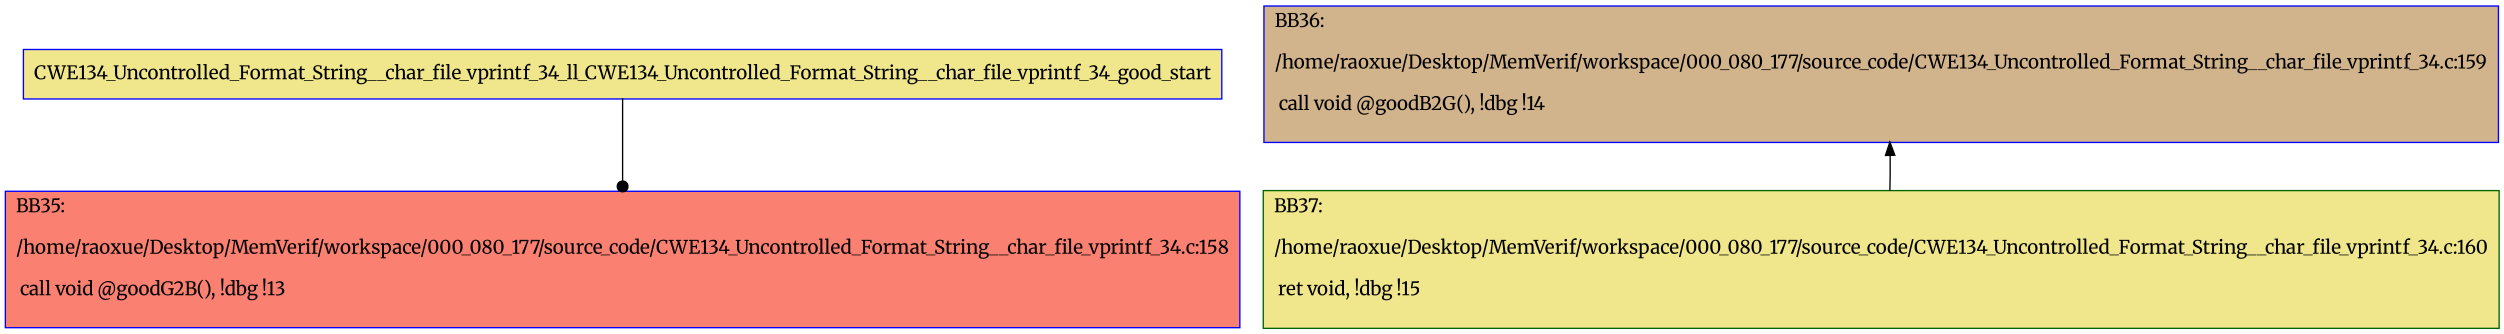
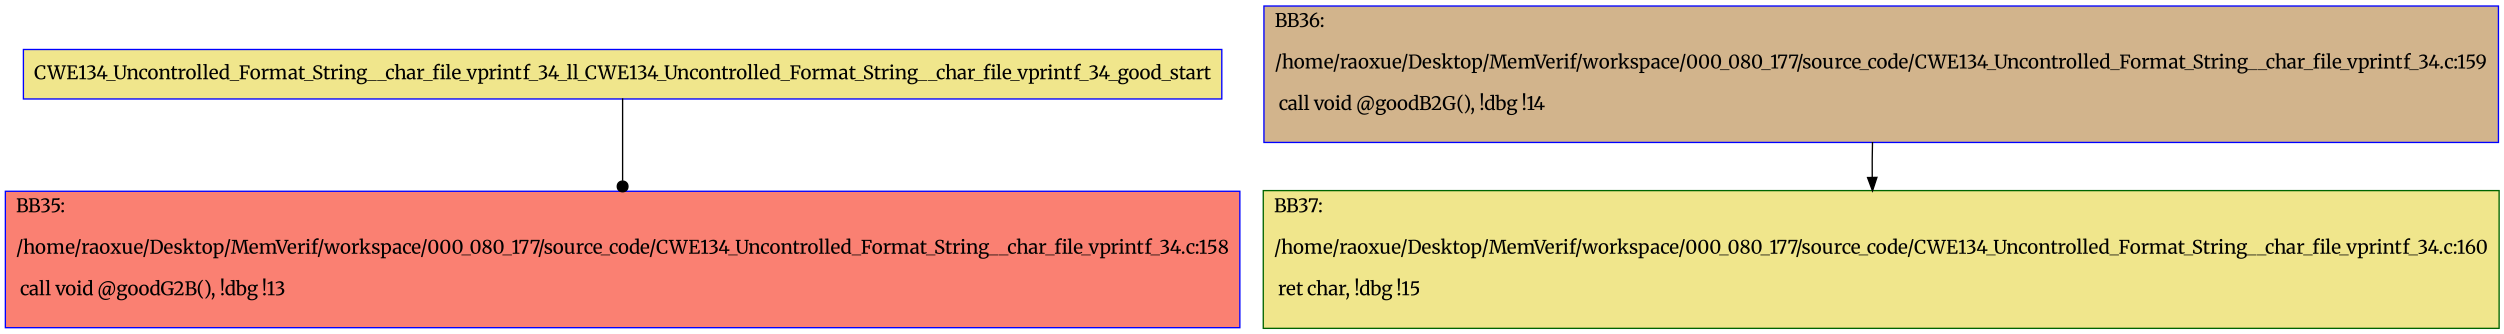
edge "BB37:" -> "BB36:": reversed
node "BB37:": text "ret void, !dbg !15" -> "ret char, !dbg !15"
